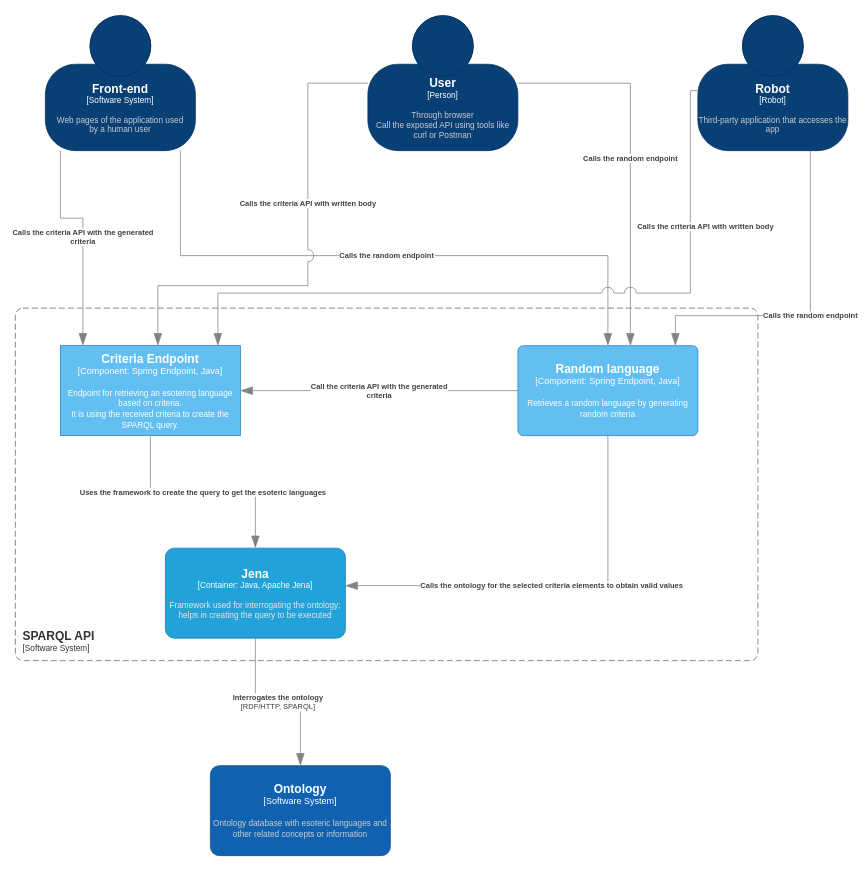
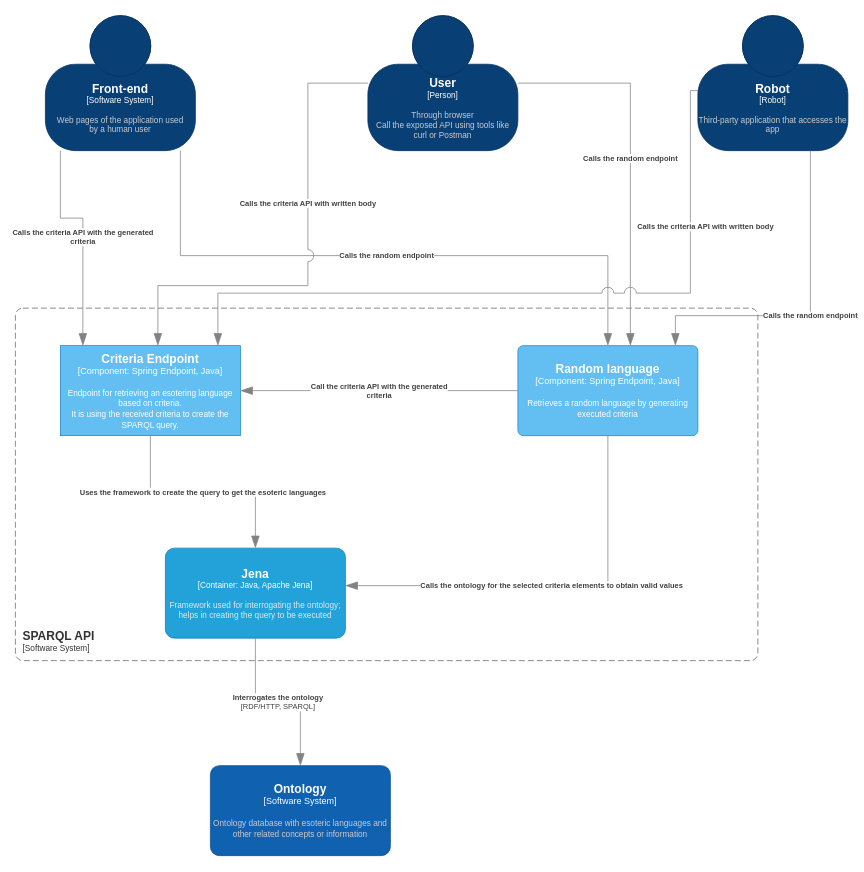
node "Random language [Component: Spring Endpoint, Java] Retrieves a random language by generating random criteria": label "Random language [Component: Spring Endpoint, Java] Retrieves a random language by generating random criteria" -> "Random language [Component: Spring Endpoint, Java] Retrieves a random language by generating executed criteria"
